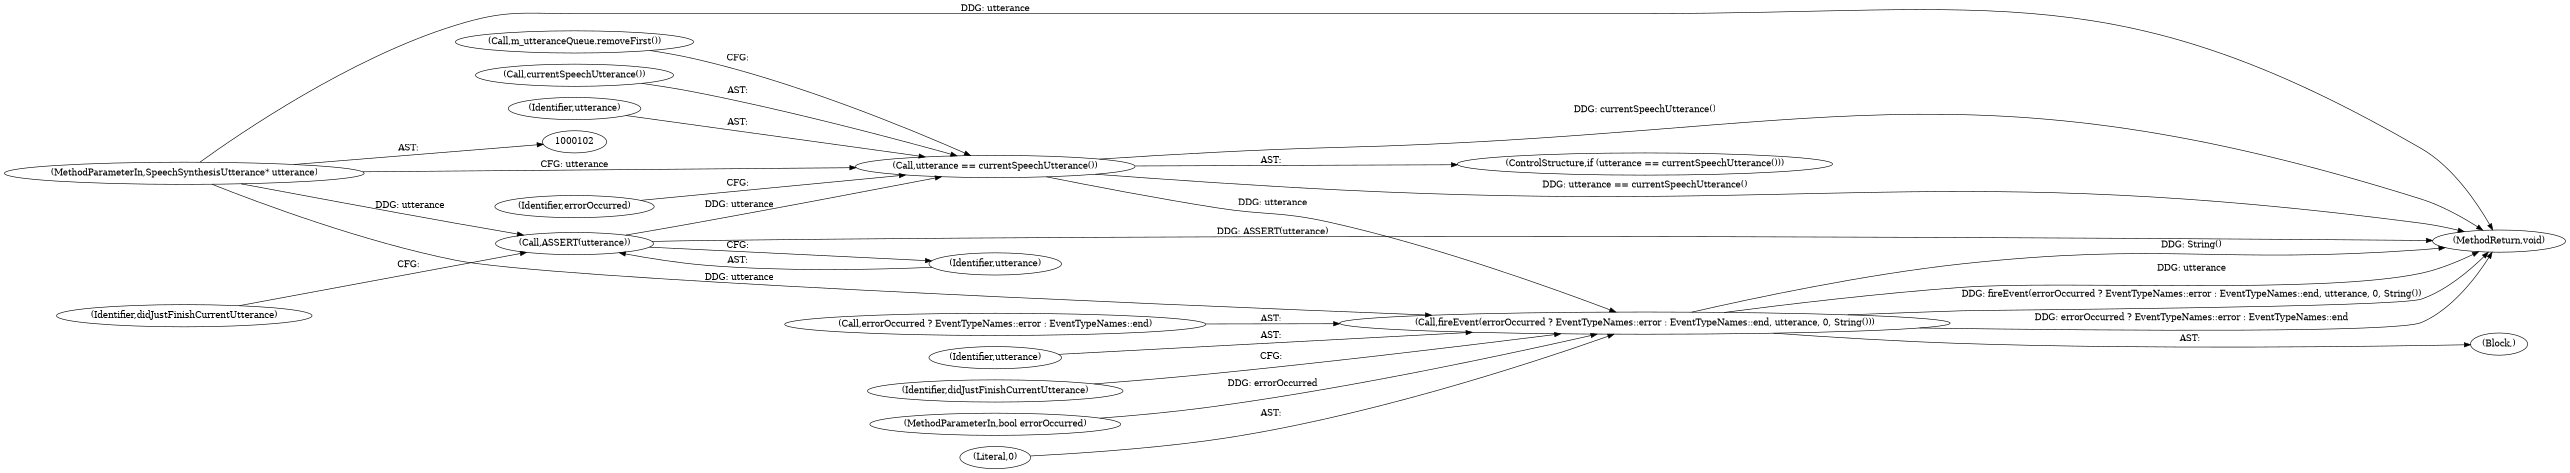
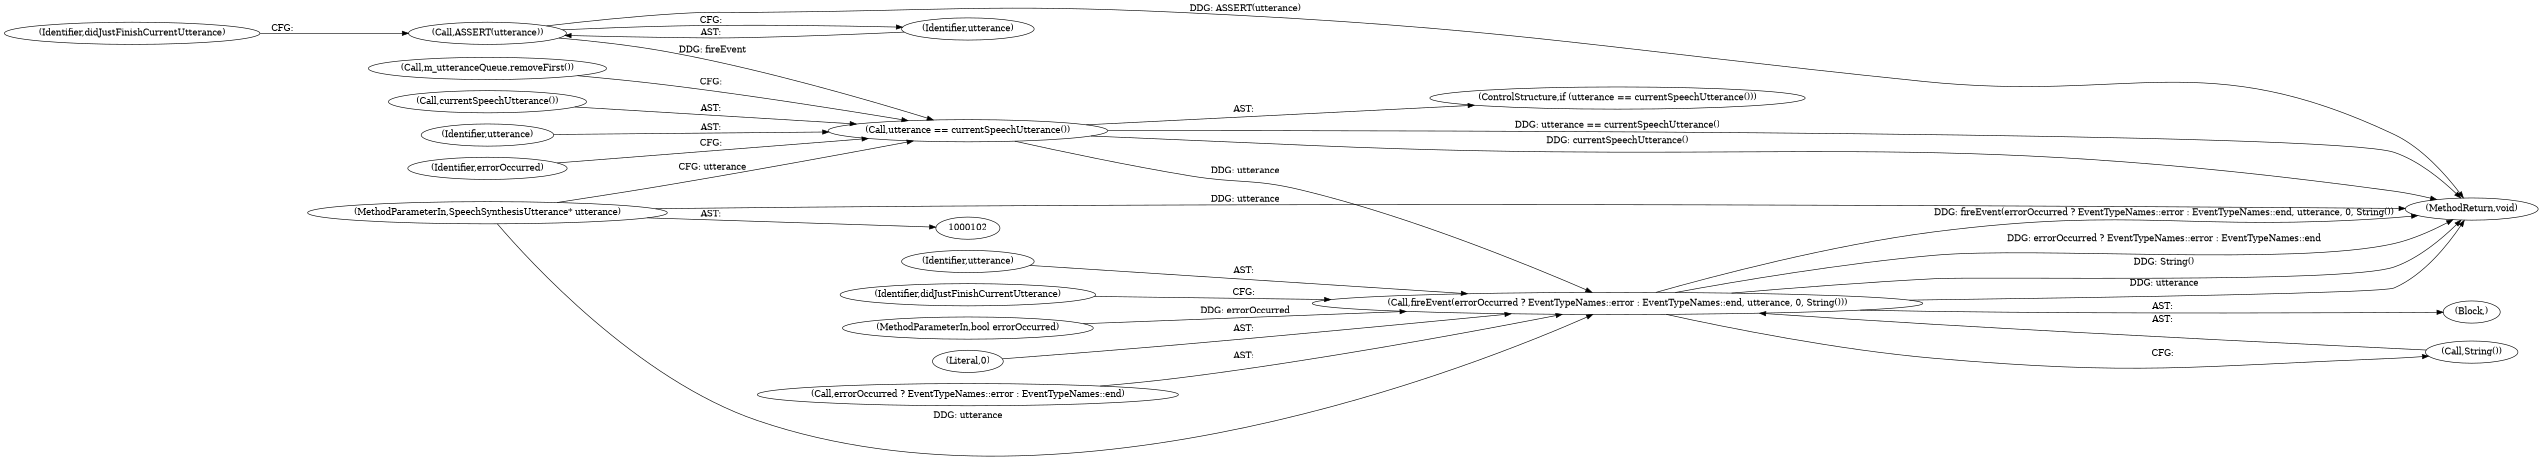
edge "(Call,ASSERT(utterance))" -> "(Call,utterance == currentSpeechUtterance())": label "DDG: utterance" -> "DDG: fireEvent"
edge "(MethodParameterIn,SpeechSynthesisUtterance* utterance)" -> "(Call,ASSERT(utterance))": removed, label "DDG: utterance"
node "(Call,String())": added
